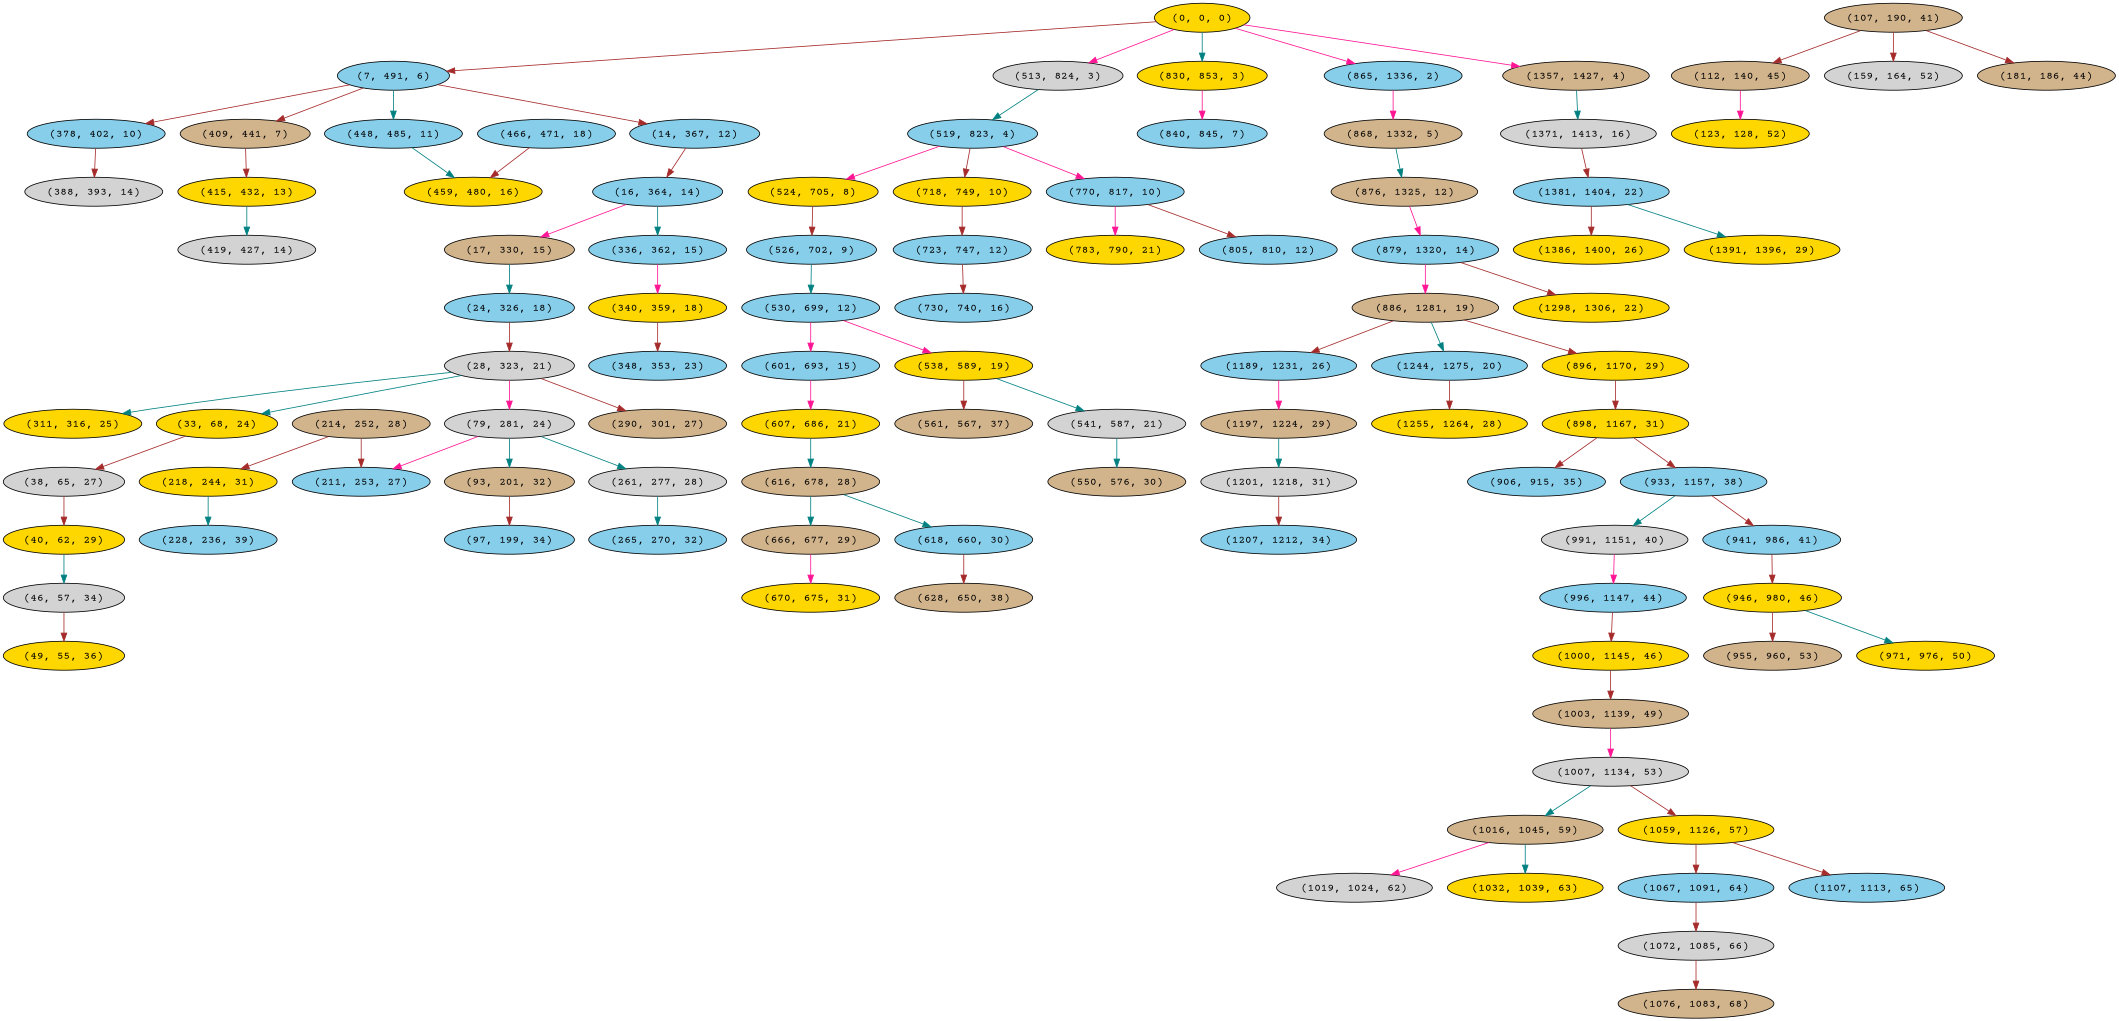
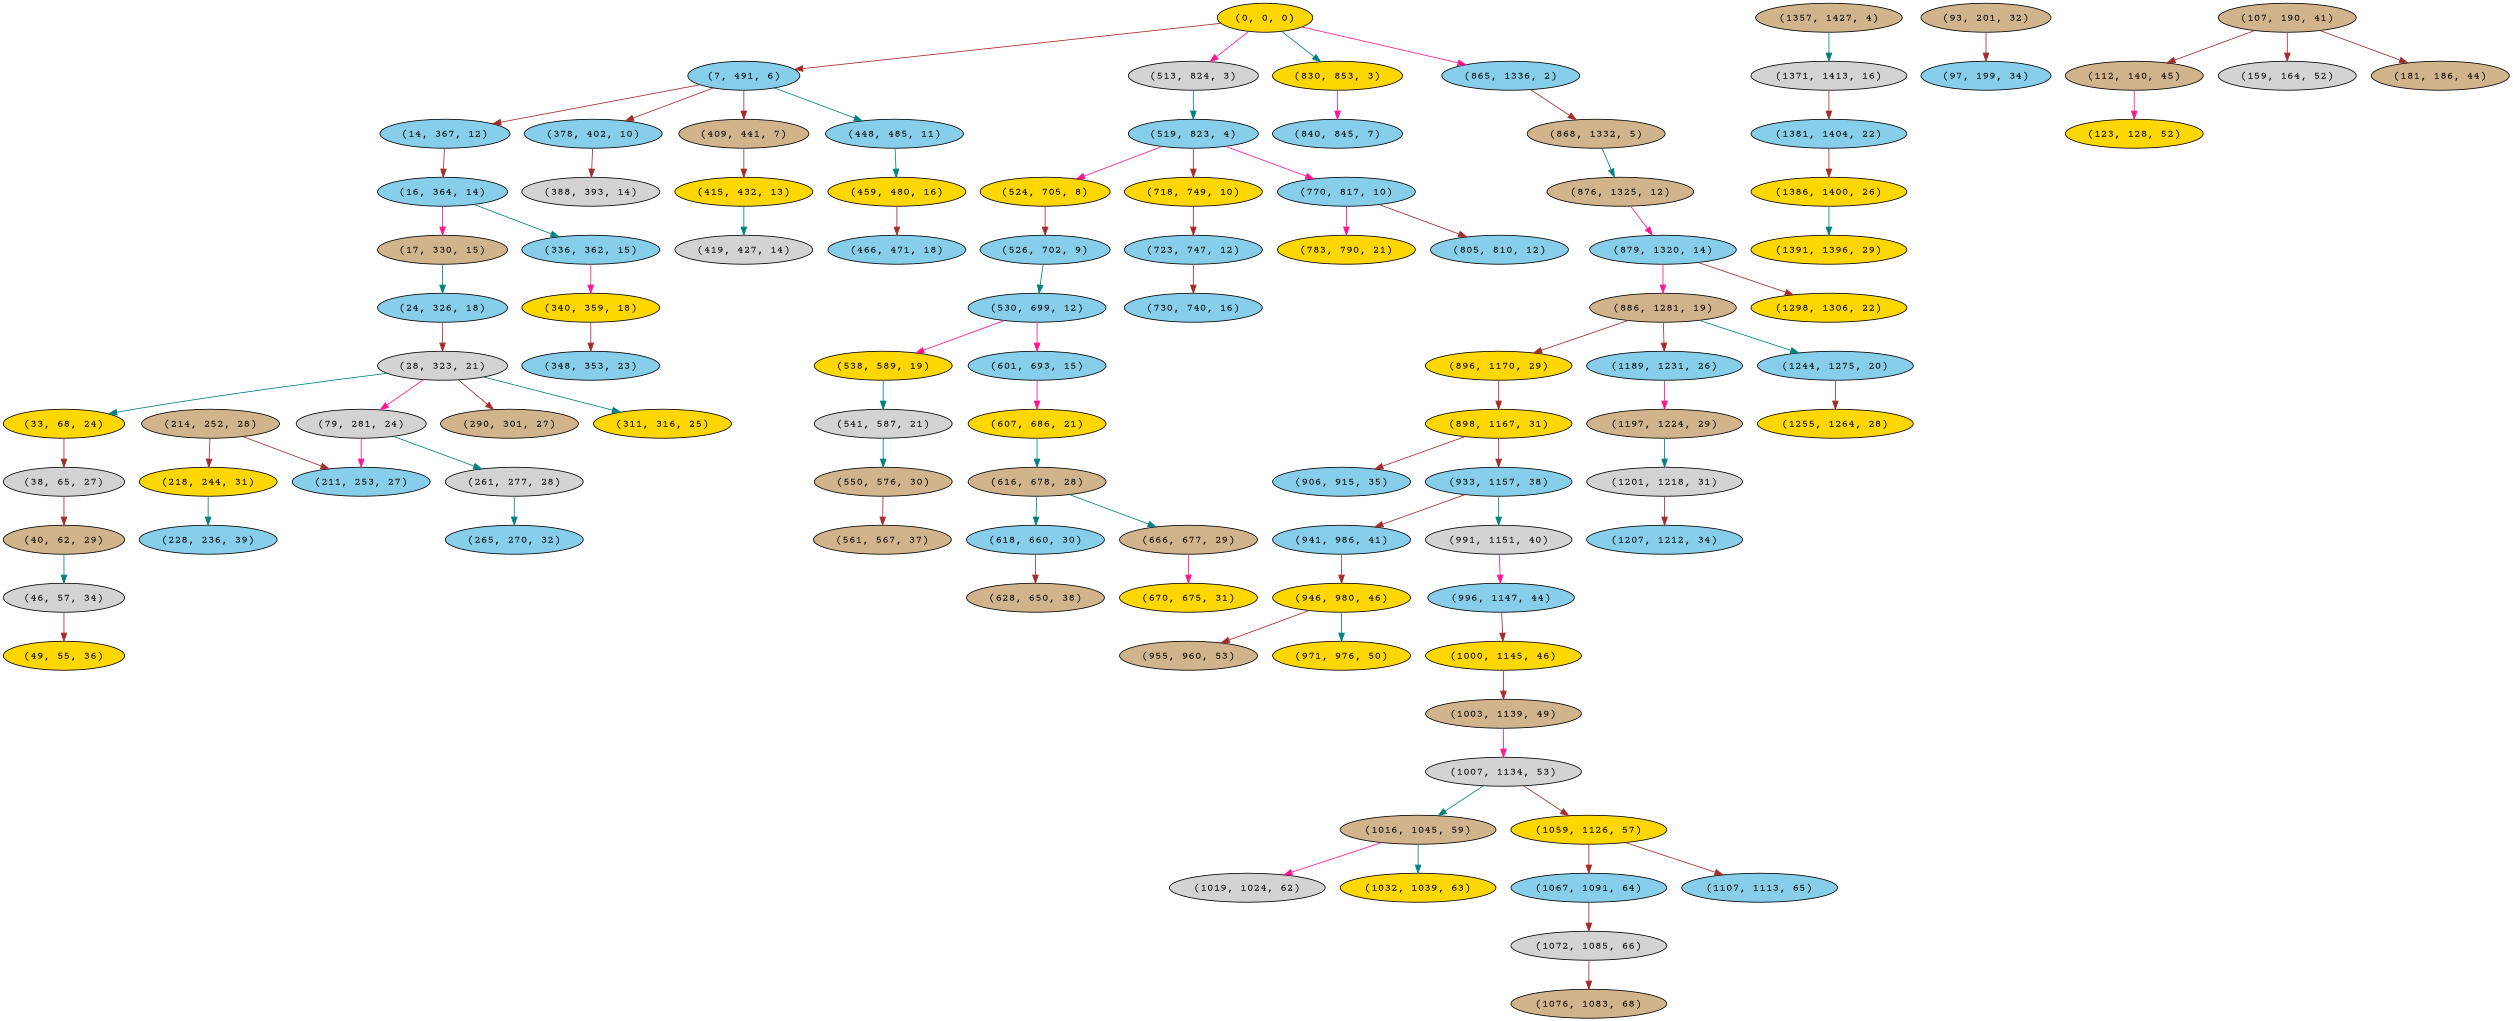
edge "(0, 0, 0)" -> "(1357, 1427, 4)": removed
edge "(865, 1336, 2)" -> "(868, 1332, 5)": color deeppink -> brown
edge "(466, 471, 18)" -> "(459, 480, 16)": reversed
edge "(1381, 1404, 22)" -> "(1391, 1396, 29)": now "(1386, 1400, 26)" -> "(1391, 1396, 29)"
edge "(538, 589, 19)" -> "(561, 567, 37)": now "(550, 576, 30)" -> "(561, 567, 37)"
edge "(79, 281, 24)" -> "(93, 201, 32)": removed
node "(40, 62, 29)": fillcolor gold -> tan
